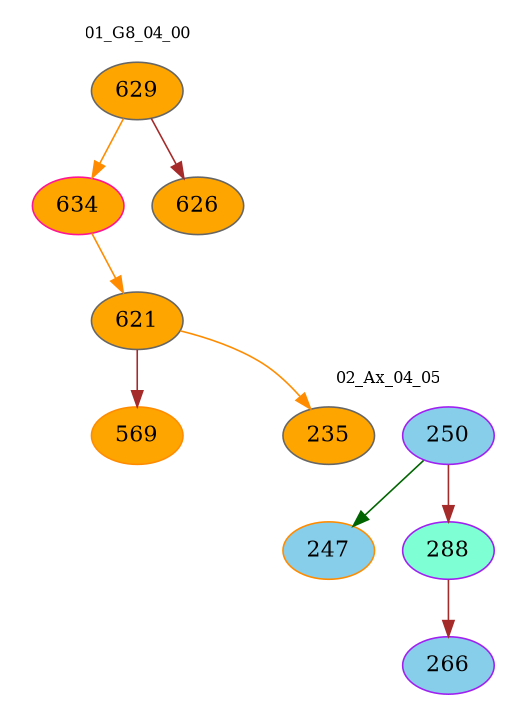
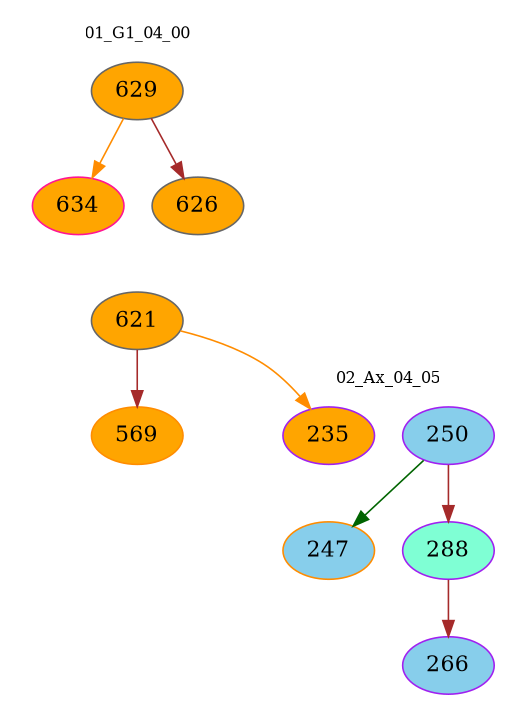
cluster "01_G8_04_00": label "01_G8_04_00" -> "01_G1_04_00"
edge "634" -> "621": removed
node "235": color gray40 -> purple
